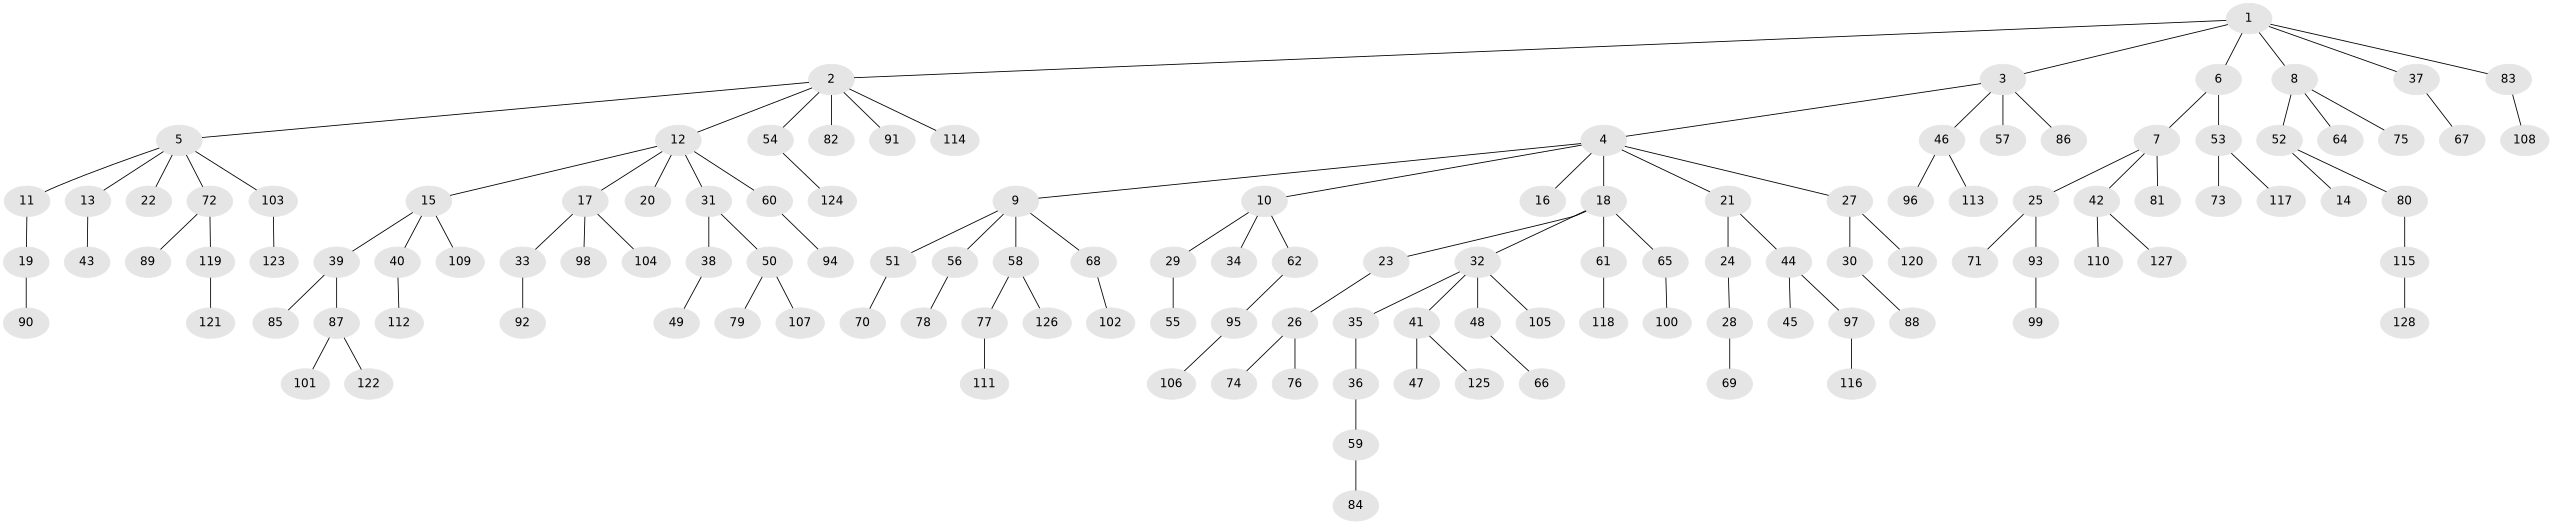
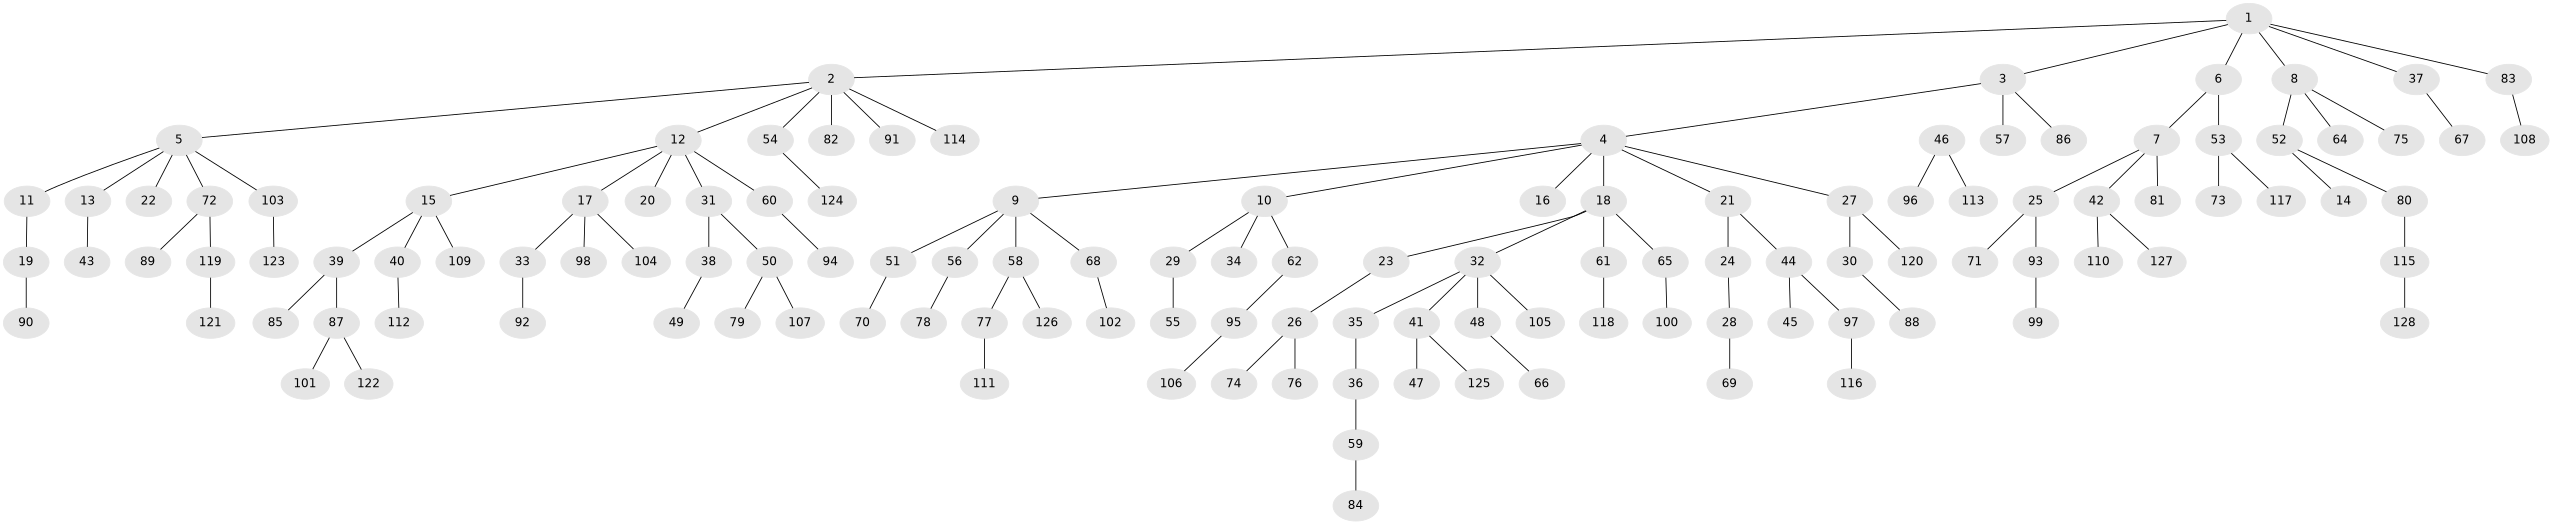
edge "3" -- "46": removed
